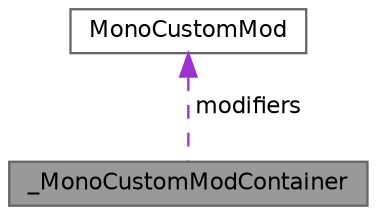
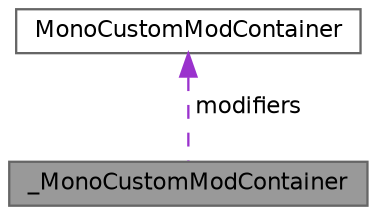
node "MonoCustomMod": label "MonoCustomMod" -> "MonoCustomModContainer"
